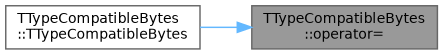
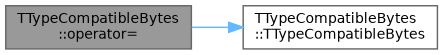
edge "TTypeCompatibleBytes ::TTypeCompatibleBytes" -> "TTypeCompatibleBytes ::operator=": reversed
